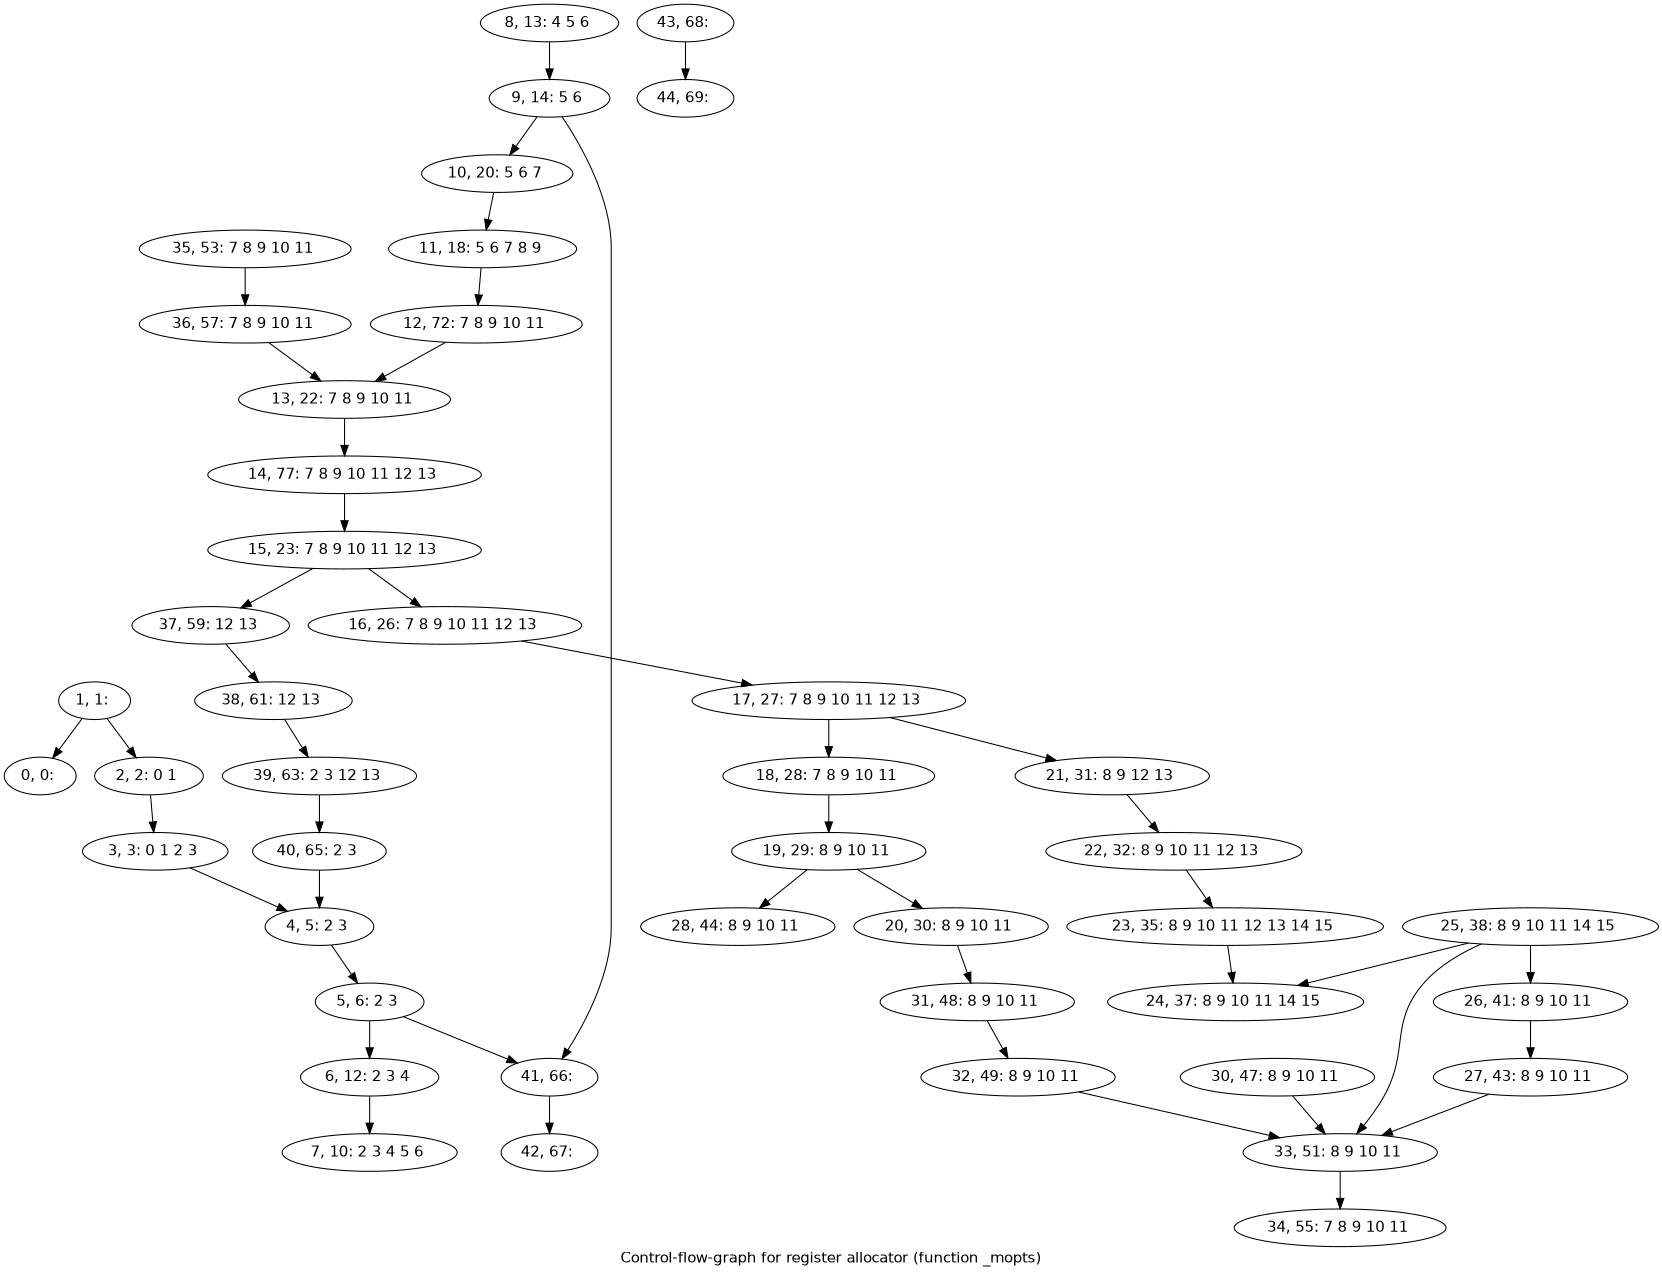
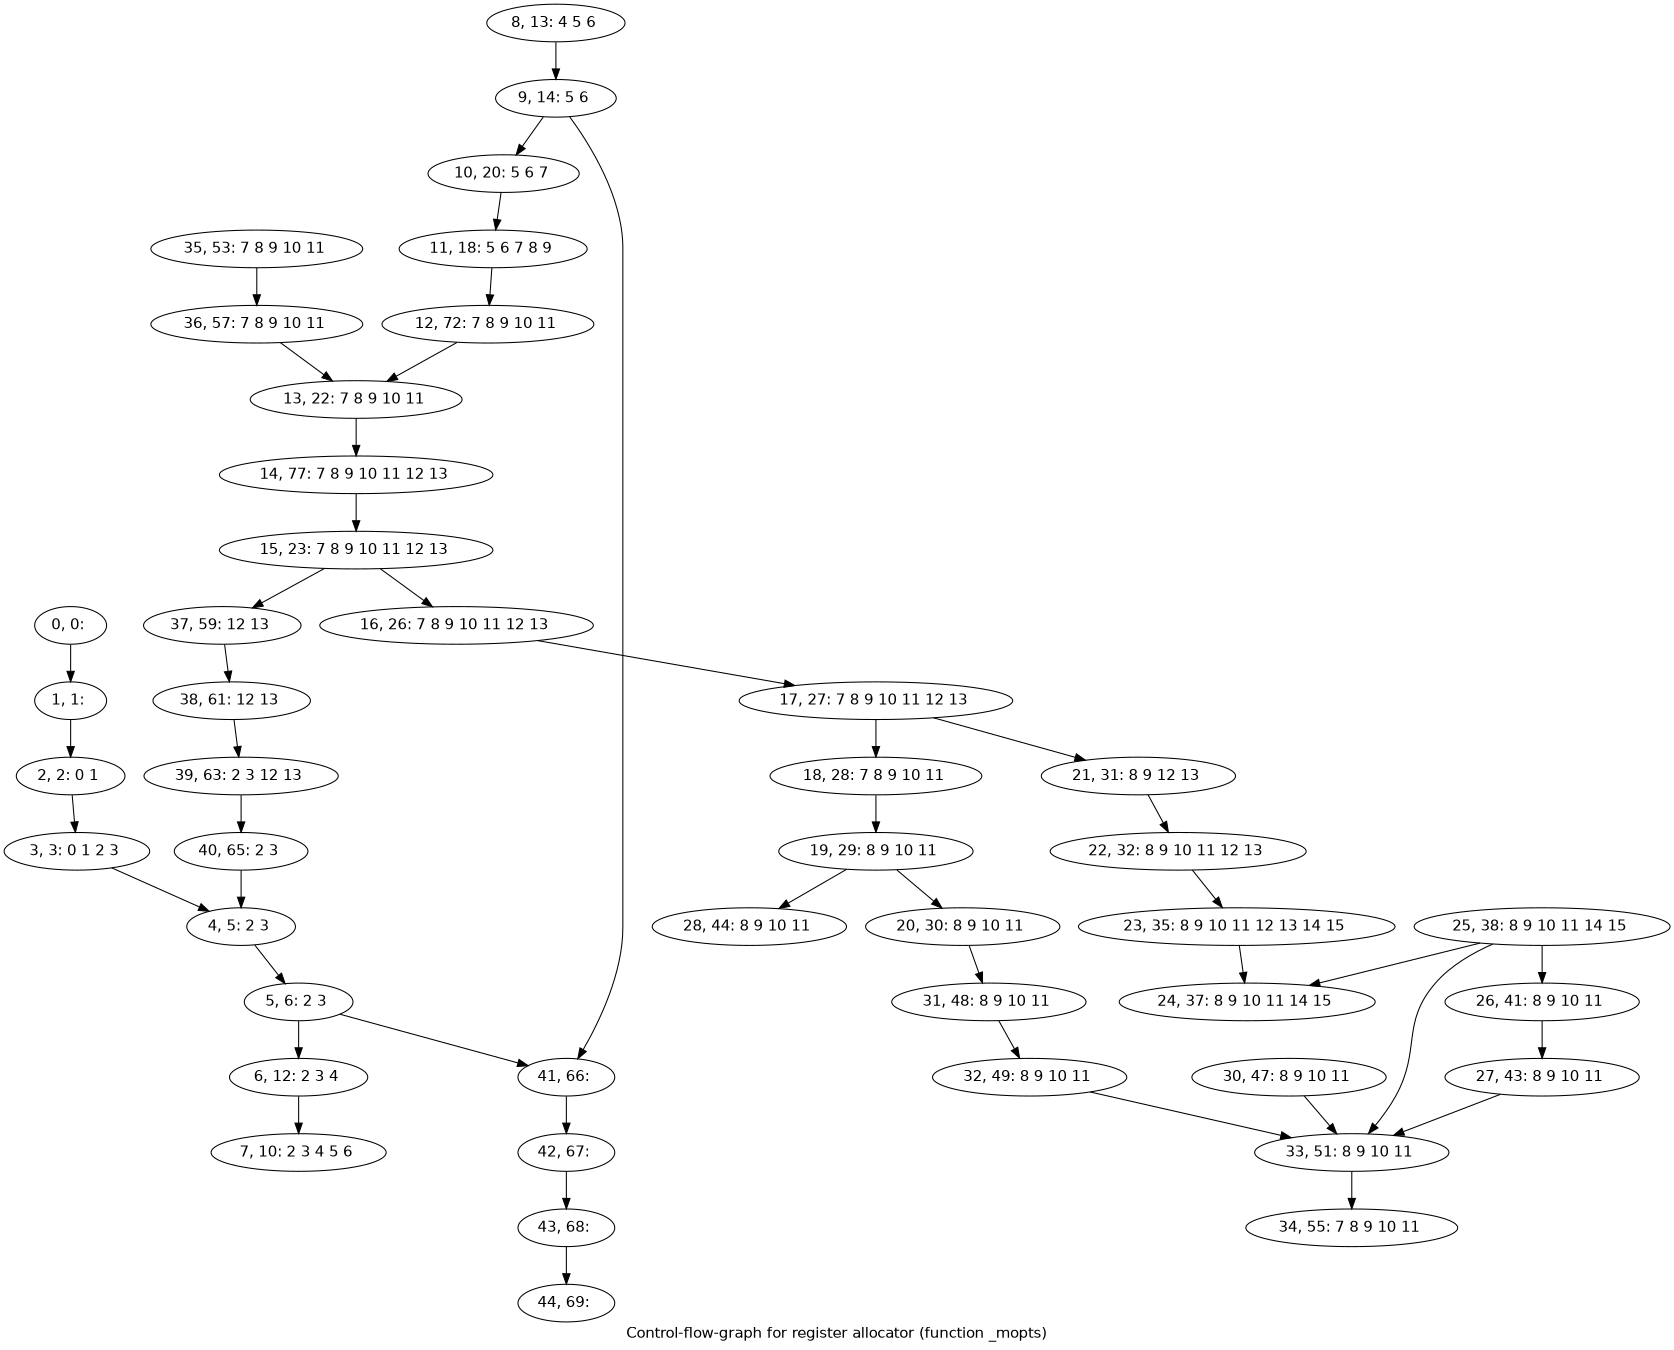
edge "1, 1:" -> "0, 0:": reversed
edge "42, 67:" -> "43, 68:": added
